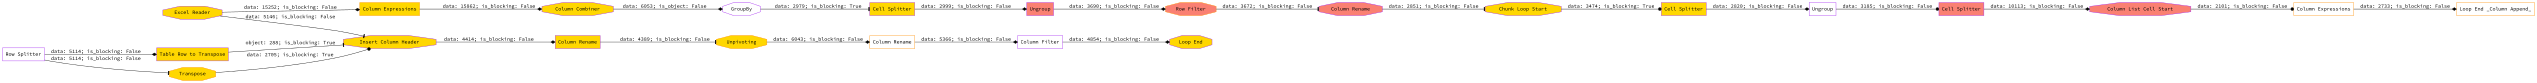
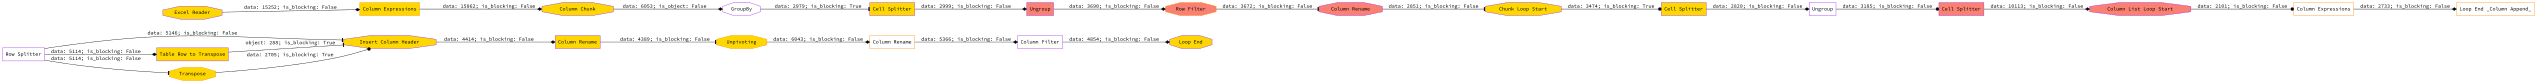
node "Column Combiner": label "Column Combiner" -> "Column Chunk"
node "Column List Cell Start": label "Column List Cell Start" -> "Column List Loop Start"
edge "Excel Reader" -> "Insert Column Header": now "Row Splitter" -> "Insert Column Header"
